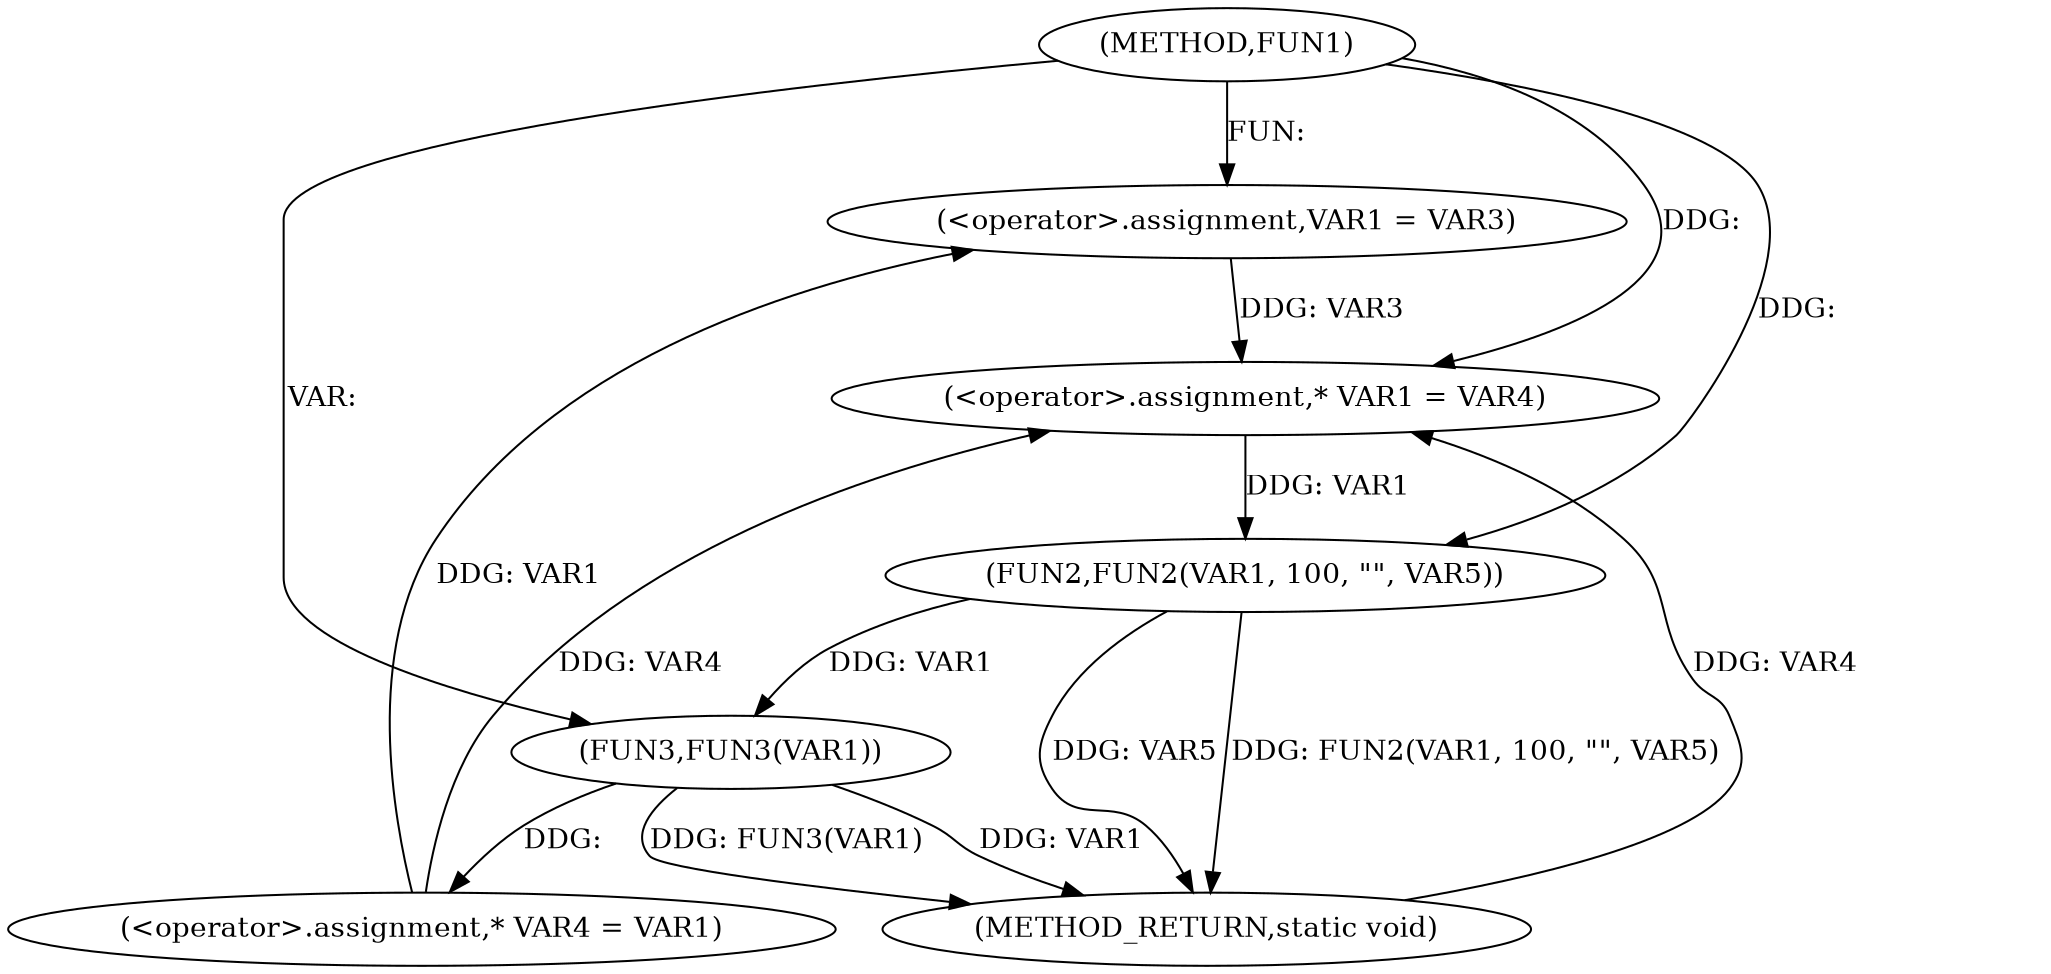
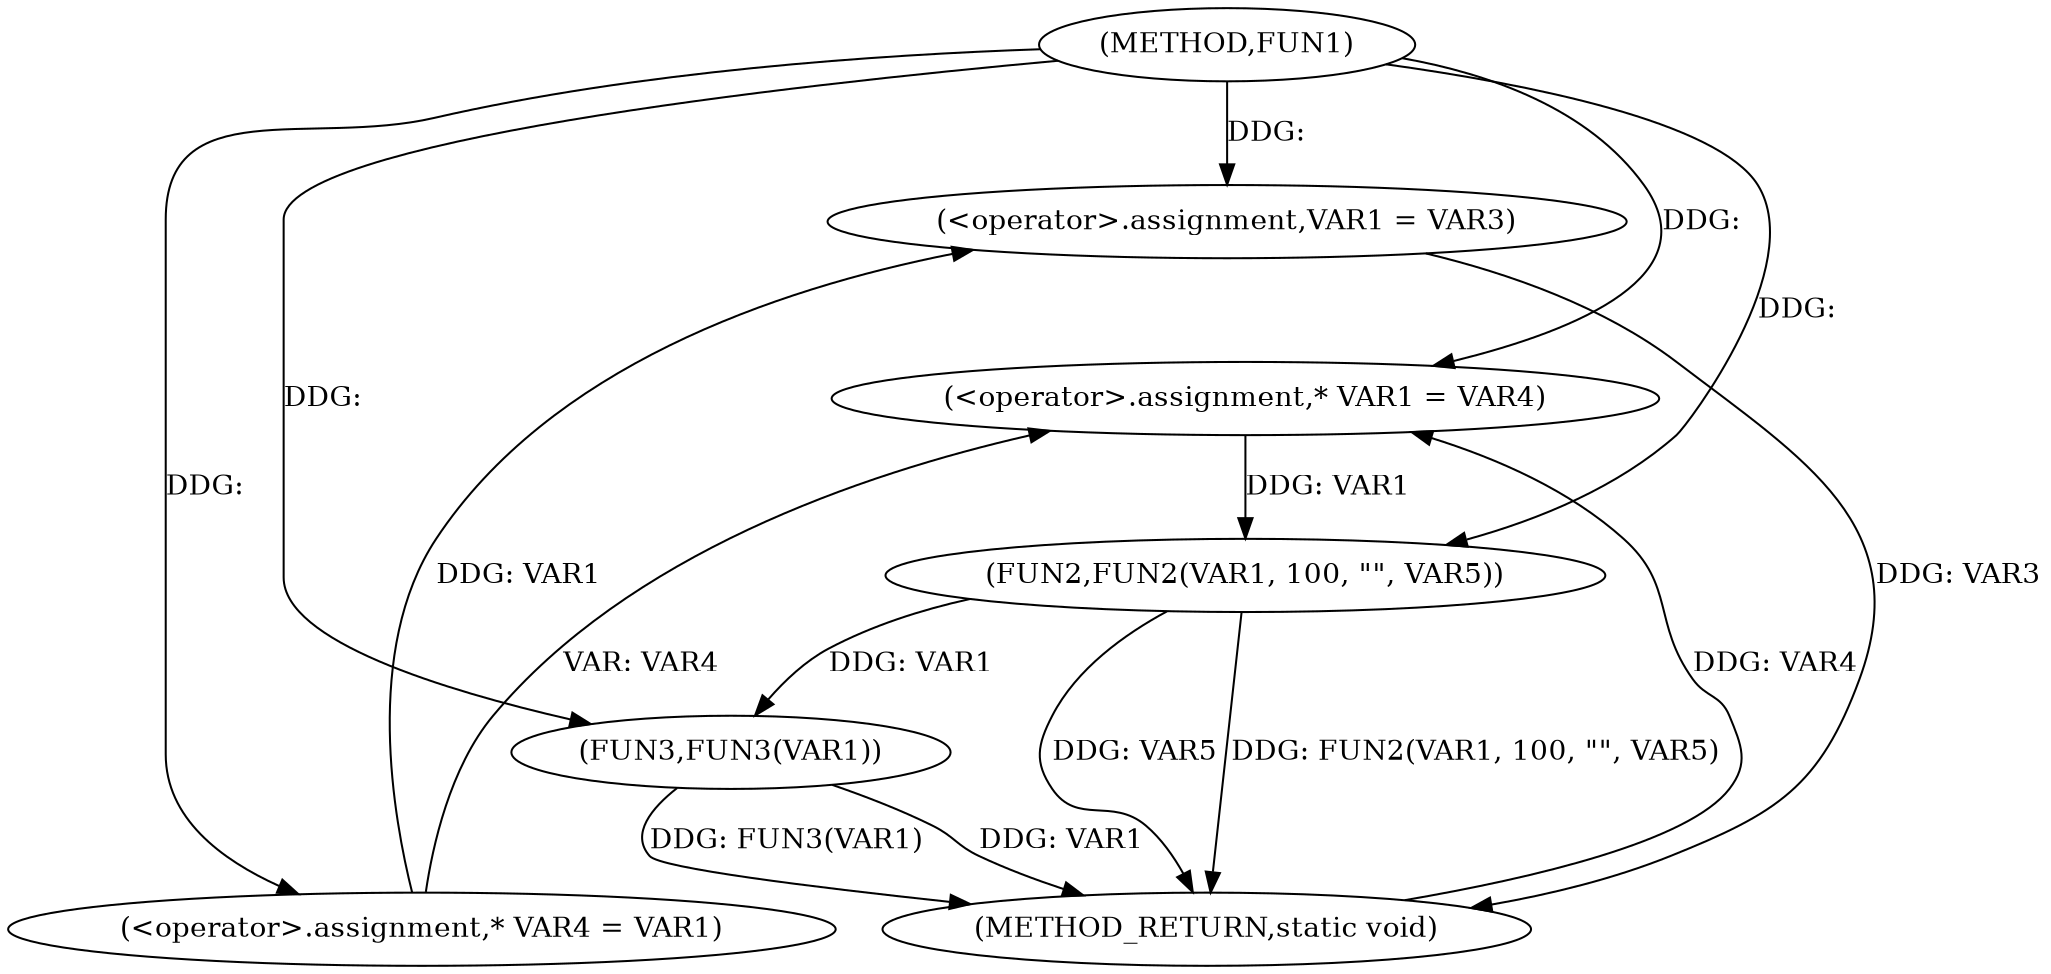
edge "(METHOD,FUN1)" -> "(<operator>.assignment,VAR1 = VAR3)": label "FUN: " -> "DDG: "
edge "(<operator>.assignment,VAR1 = VAR3)" -> "(<operator>.assignment,* VAR1 = VAR4)": now "(<operator>.assignment,VAR1 = VAR3)" -> "(METHOD_RETURN,static void)"
edge "(METHOD,FUN1)" -> "(FUN3,FUN3(VAR1))": label "VAR: " -> "DDG: "
edge "(<operator>.assignment,* VAR4 = VAR1)" -> "(<operator>.assignment,* VAR1 = VAR4)": label "DDG: VAR4" -> "VAR: VAR4"
edge "(FUN3,FUN3(VAR1))" -> "(<operator>.assignment,* VAR4 = VAR1)": now "(METHOD,FUN1)" -> "(<operator>.assignment,* VAR4 = VAR1)"
